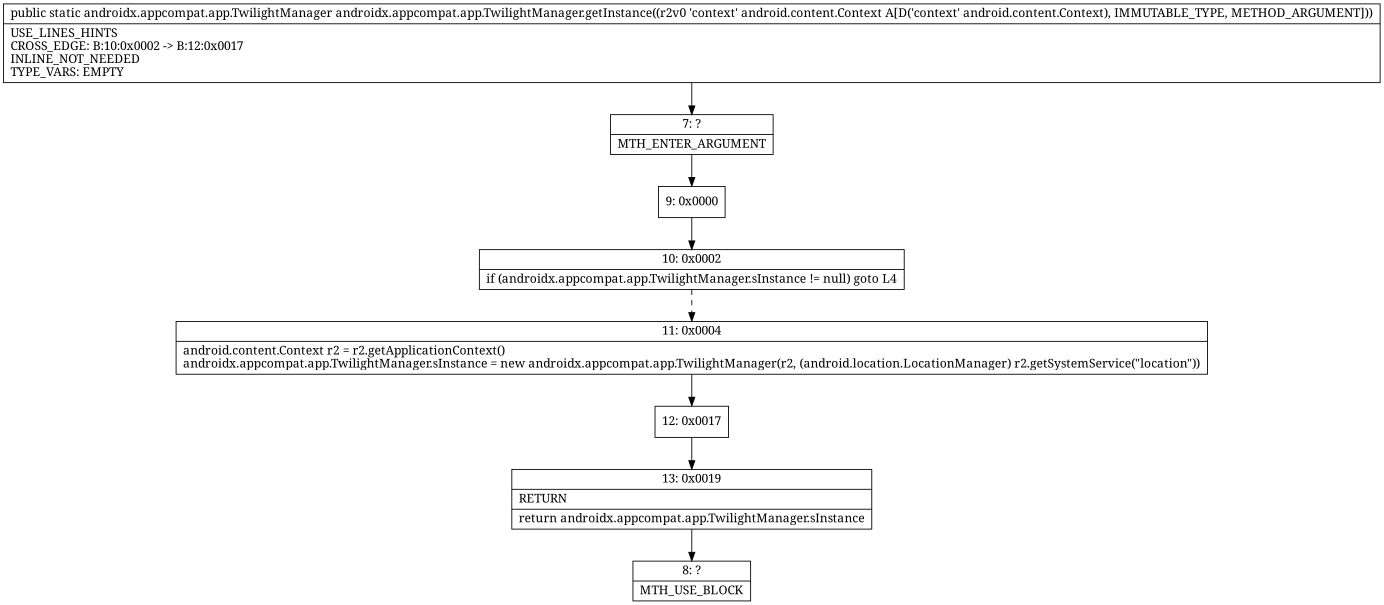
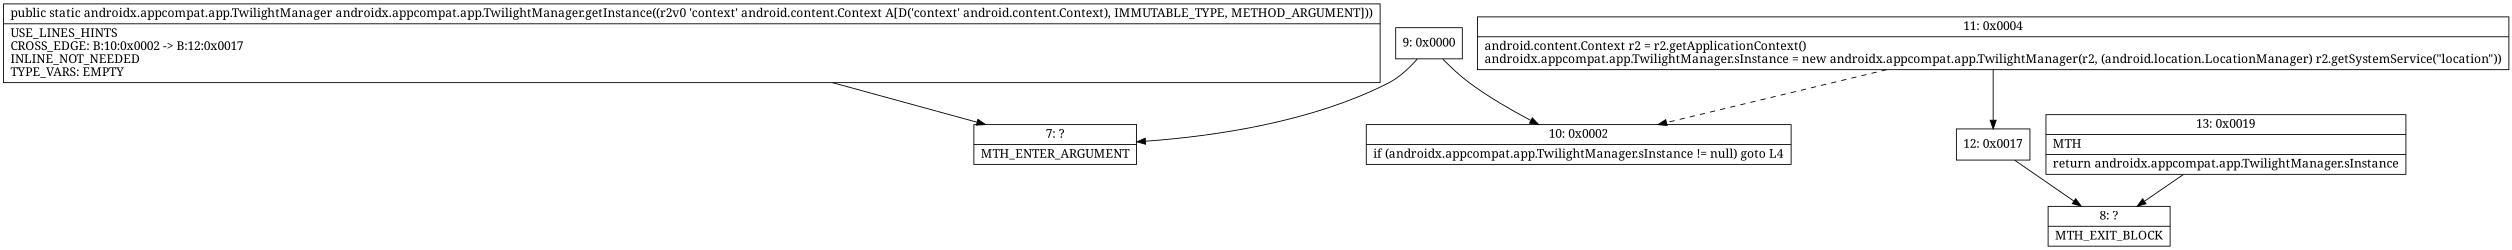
edge "7: ?" -> "9: 0x0000": reversed
edge "10: 0x0002" -> "11: 0x0004": reversed
edge "12: 0x0017" -> "13: 0x0019": now "12: 0x0017" -> "8: ?"
node "13: 0x0019": text "RETURN" -> "MTH"
node "8: ?": text "MTH_USE_BLOCK" -> "MTH_EXIT_BLOCK"
